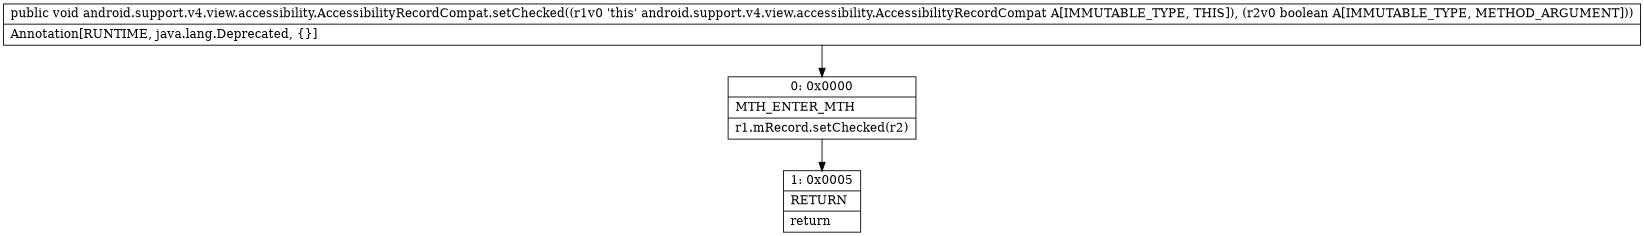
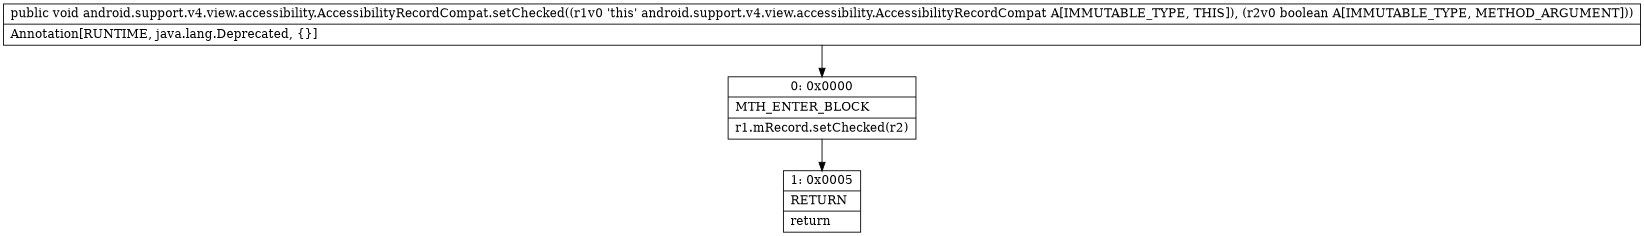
node "0: 0x0000": text "MTH_ENTER_MTH" -> "MTH_ENTER_BLOCK"
